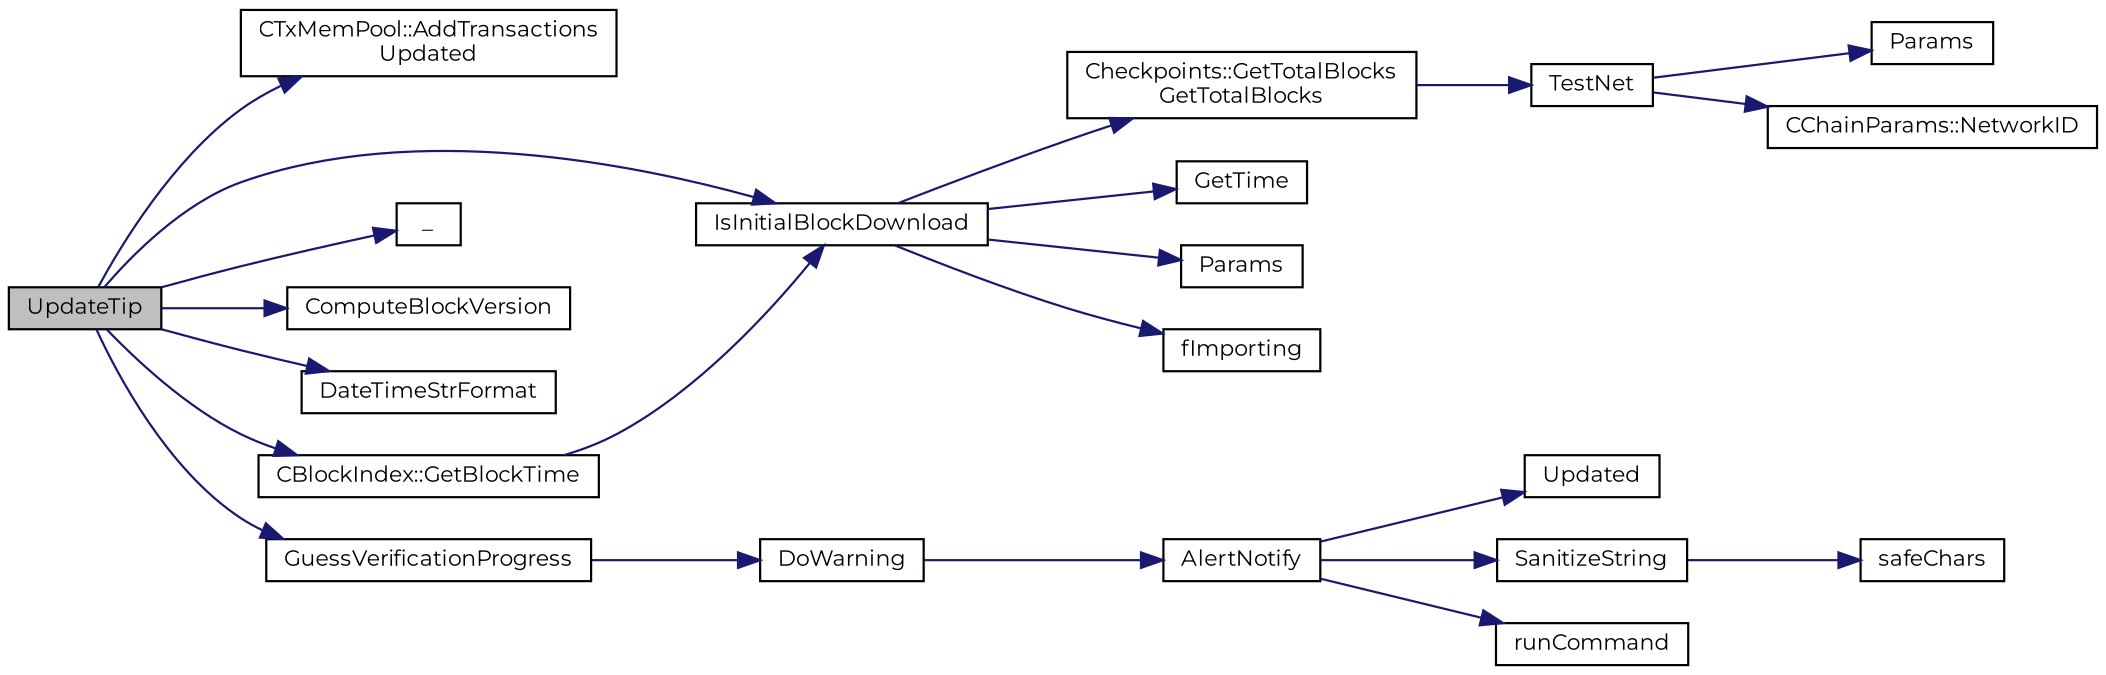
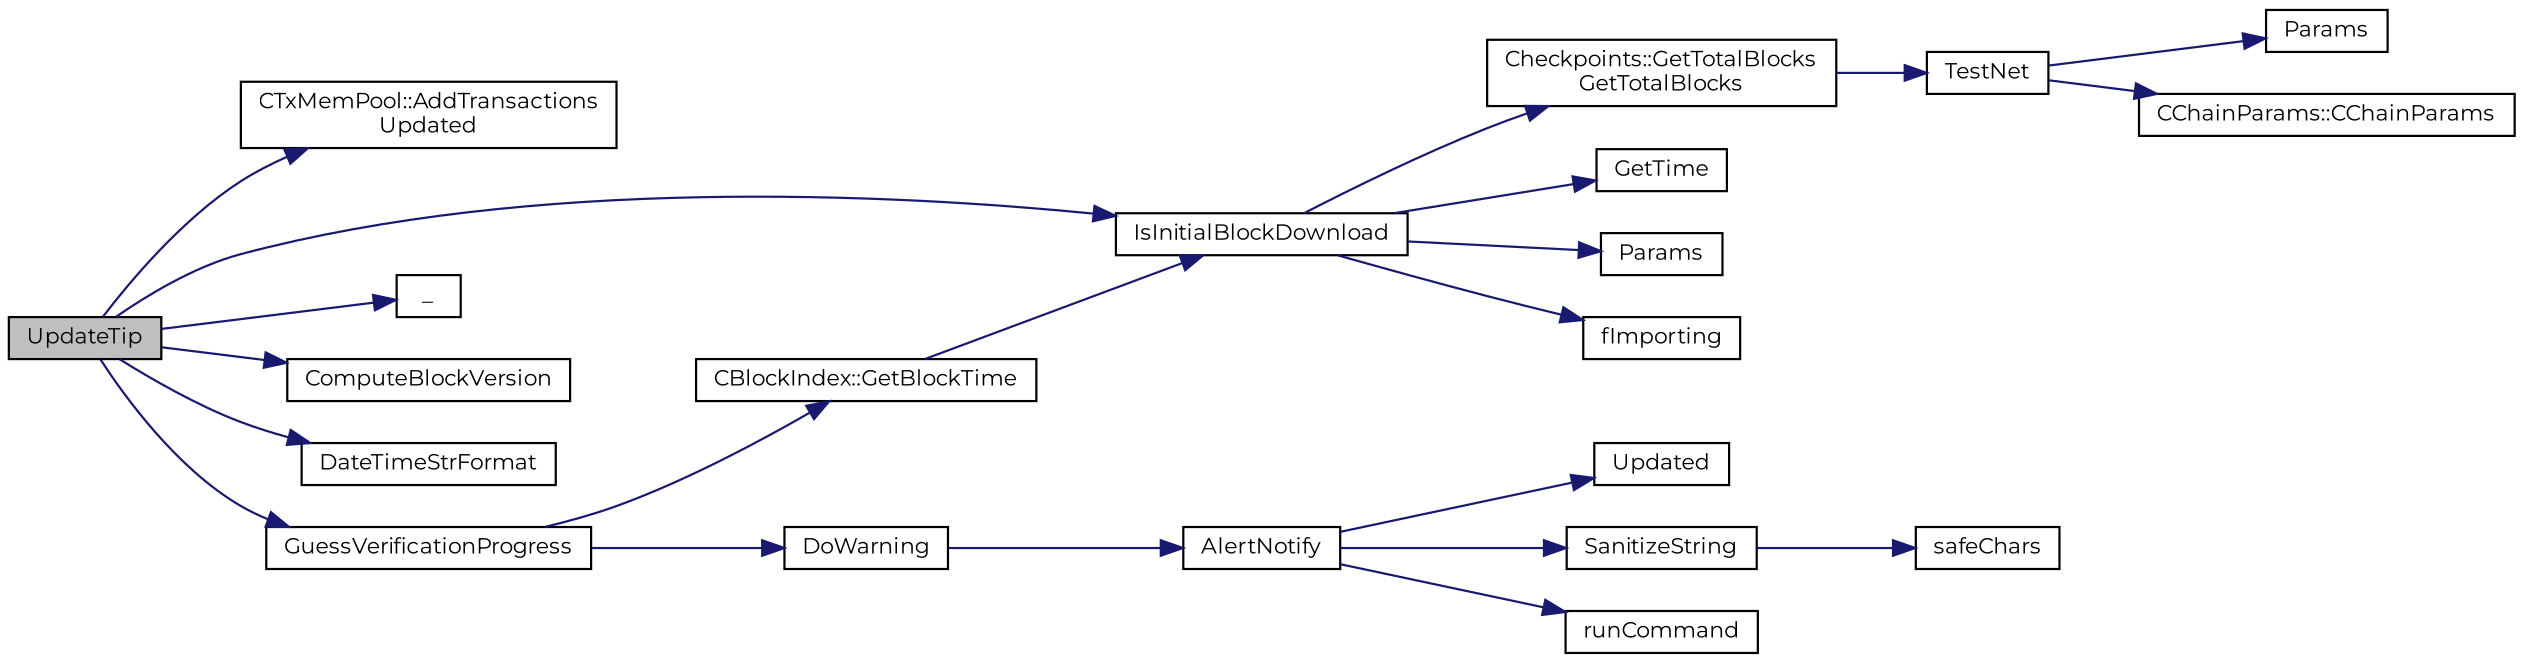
node "CChainParams::NetworkID": label "CChainParams::NetworkID" -> "CChainParams::CChainParams"
edge "UpdateTip" -> "CBlockIndex::GetBlockTime": now "GuessVerificationProgress" -> "CBlockIndex::GetBlockTime"
